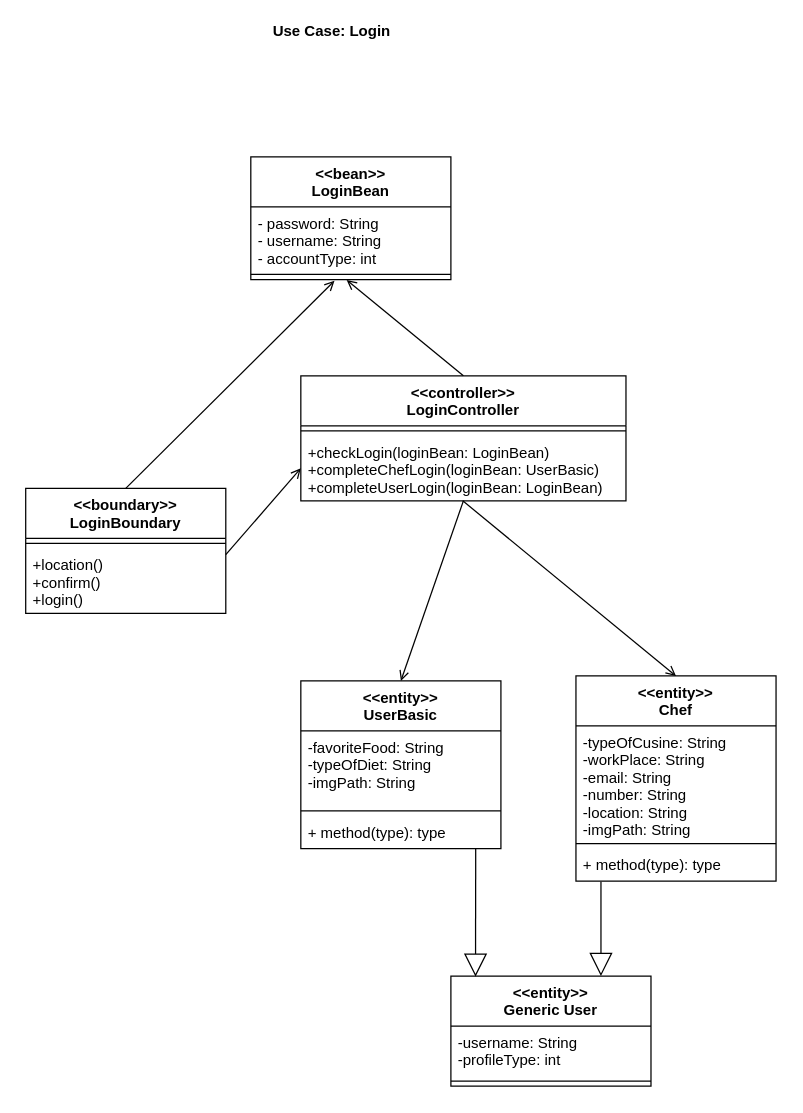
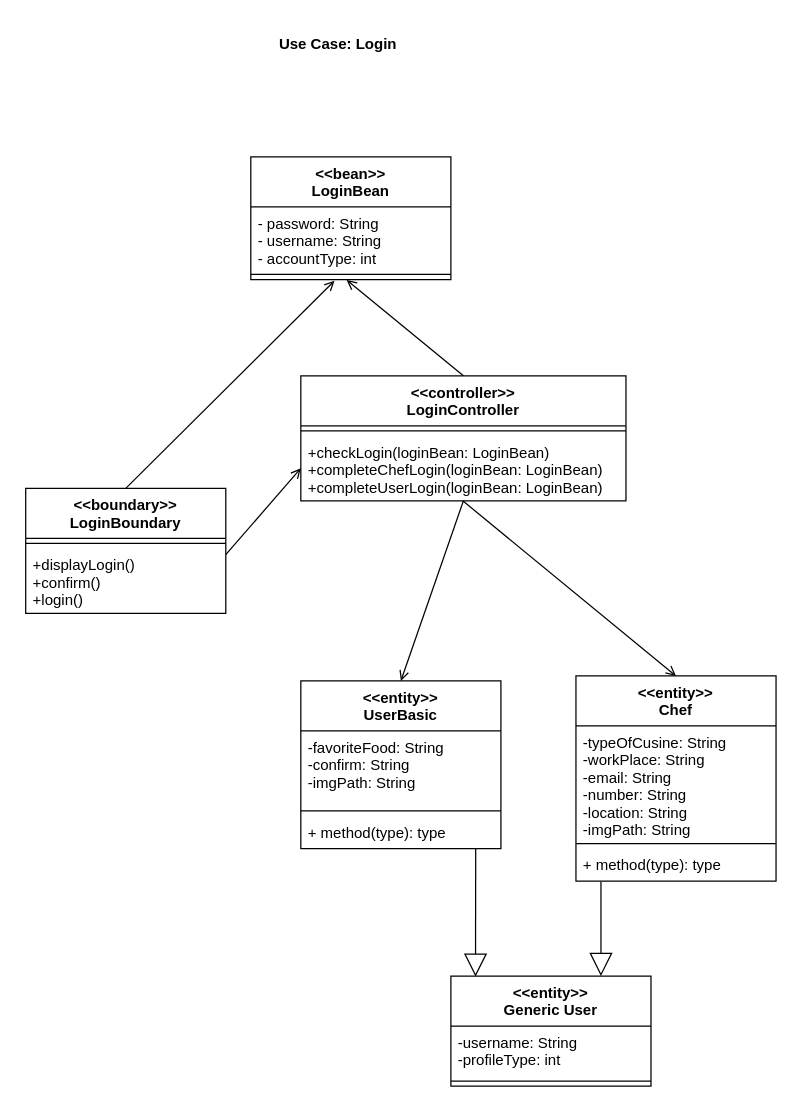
node "Use Case: Login": moved (332, 32) -> (338, 44)
node "+checkLogin(loginBean: LoginBean) +completeChefLogin(loginBean: UserBasic) +completeUserLogin(loginBean: LoginBean)": label "+checkLogin(loginBean: LoginBean) +completeChefLogin(loginBean: UserBasic) +completeUserLogin(loginBean: LoginBean)" -> "+checkLogin(loginBean: LoginBean) +completeChefLogin(loginBean: LoginBean) +completeUserLogin(loginBean: LoginBean)"
node "+location() +confirm() +login()": label "+location() +confirm() +login()" -> "+displayLogin() +confirm() +login()"
node "-favoriteFood: String -typeOfDiet: String -imgPath: String": label "-favoriteFood: String -typeOfDiet: String -imgPath: String" -> "-favoriteFood: String -confirm: String -imgPath: String"
